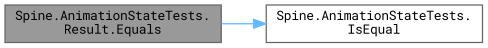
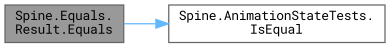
node "Spine.AnimationStateTests. Result.Equals": label "Spine.AnimationStateTests. Result.Equals" -> "Spine.Equals. Result.Equals"
